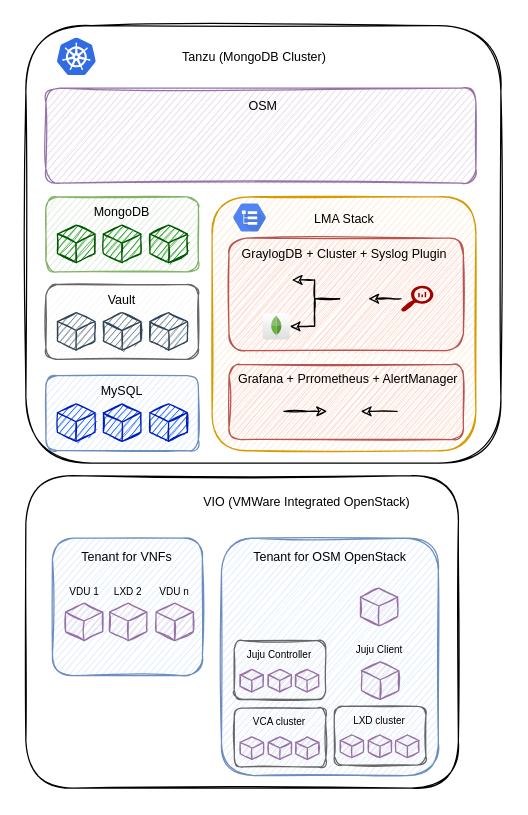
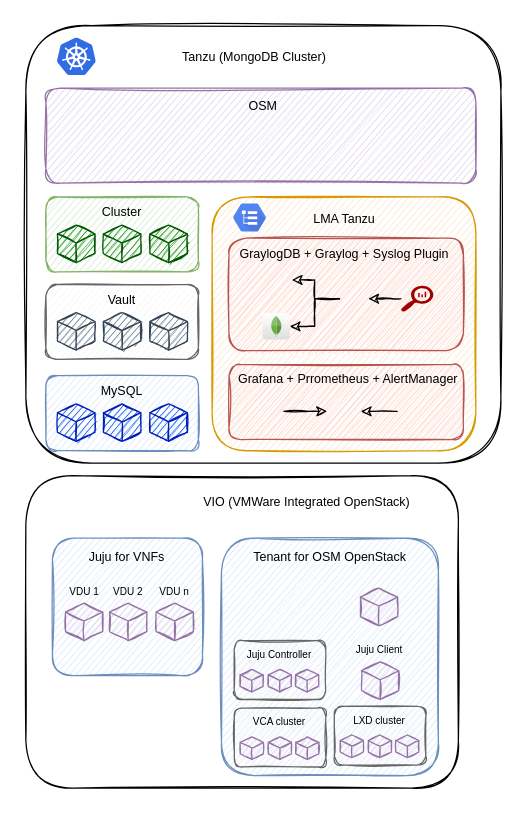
node "MongoDB": label "MongoDB" -> "Cluster"
node "LMA Stack": label "LMA Stack" -> "LMA Tanzu"
node "GraylogDB + Cluster + Syslog Plugin": label "GraylogDB + Cluster + Syslog Plugin" -> "GraylogDB + Graylog + Syslog Plugin"
node "Tenant for VNFs": label "Tenant for VNFs" -> "Juju for VNFs"
node "LXD 2": label "LXD 2" -> "VDU 2"
